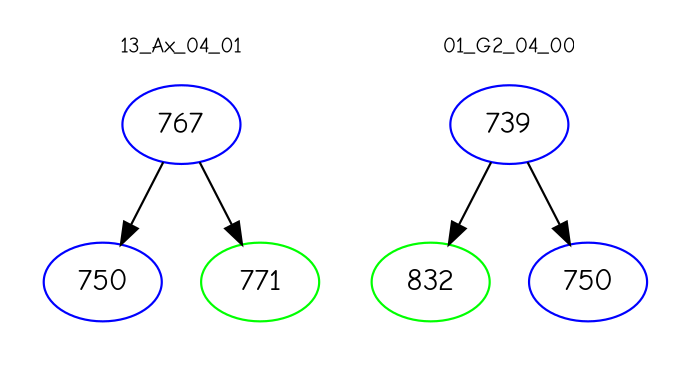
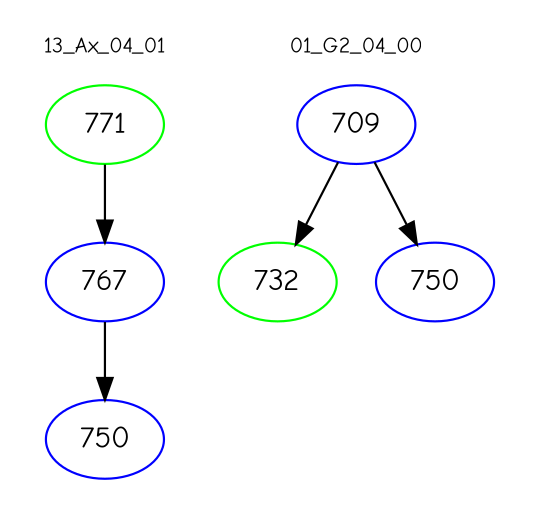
node "739": label "739" -> "709"
edge "767" -> "771": reversed
node "832": label "832" -> "732"
